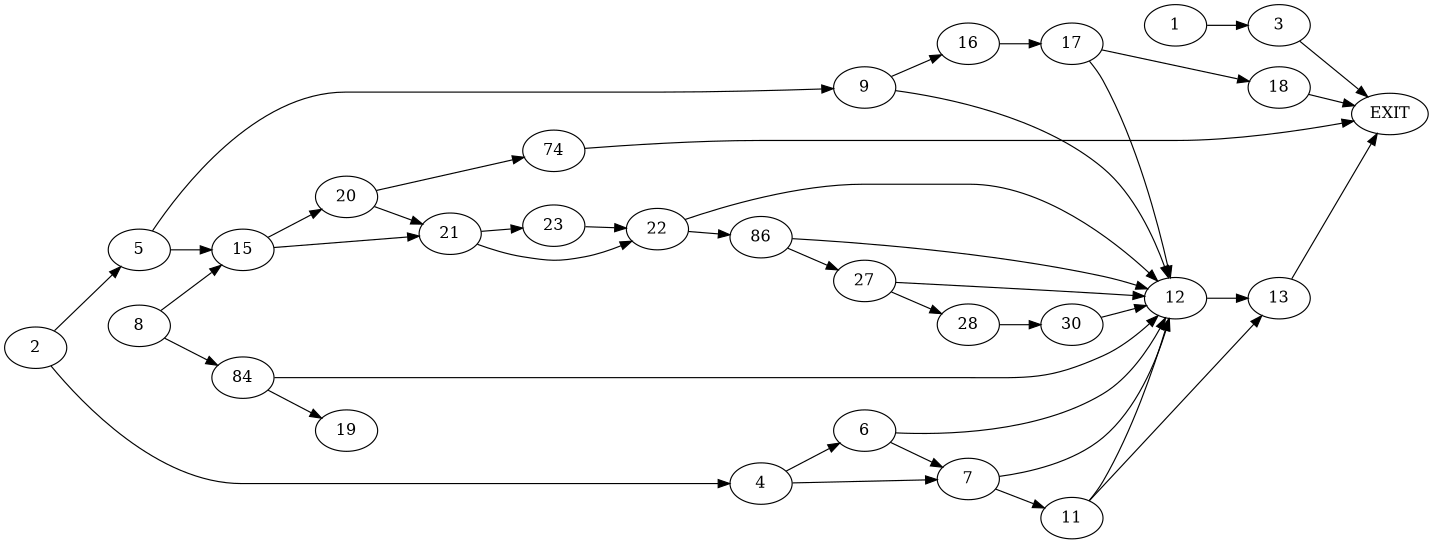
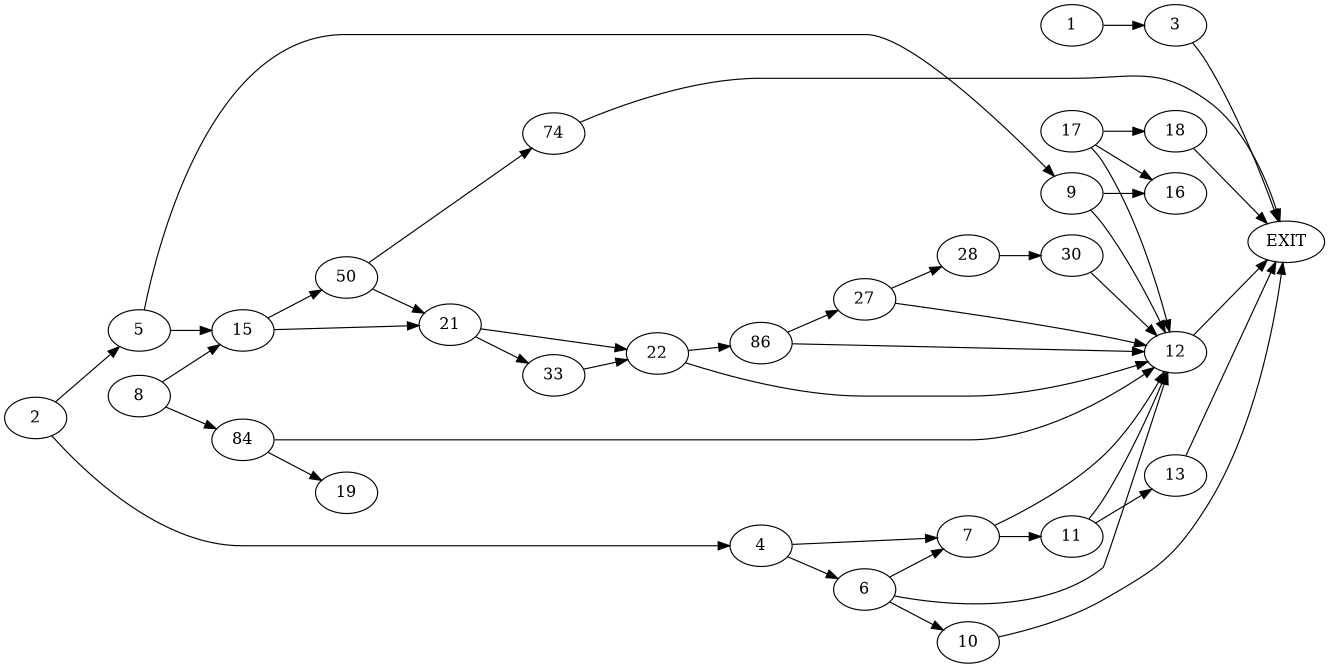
edge "16" -> "17": reversed
node "20": label "20" -> "50"
node "23": label "23" -> "33"
edge "12" -> "13": now "12" -> "EXIT"
node "10": added
